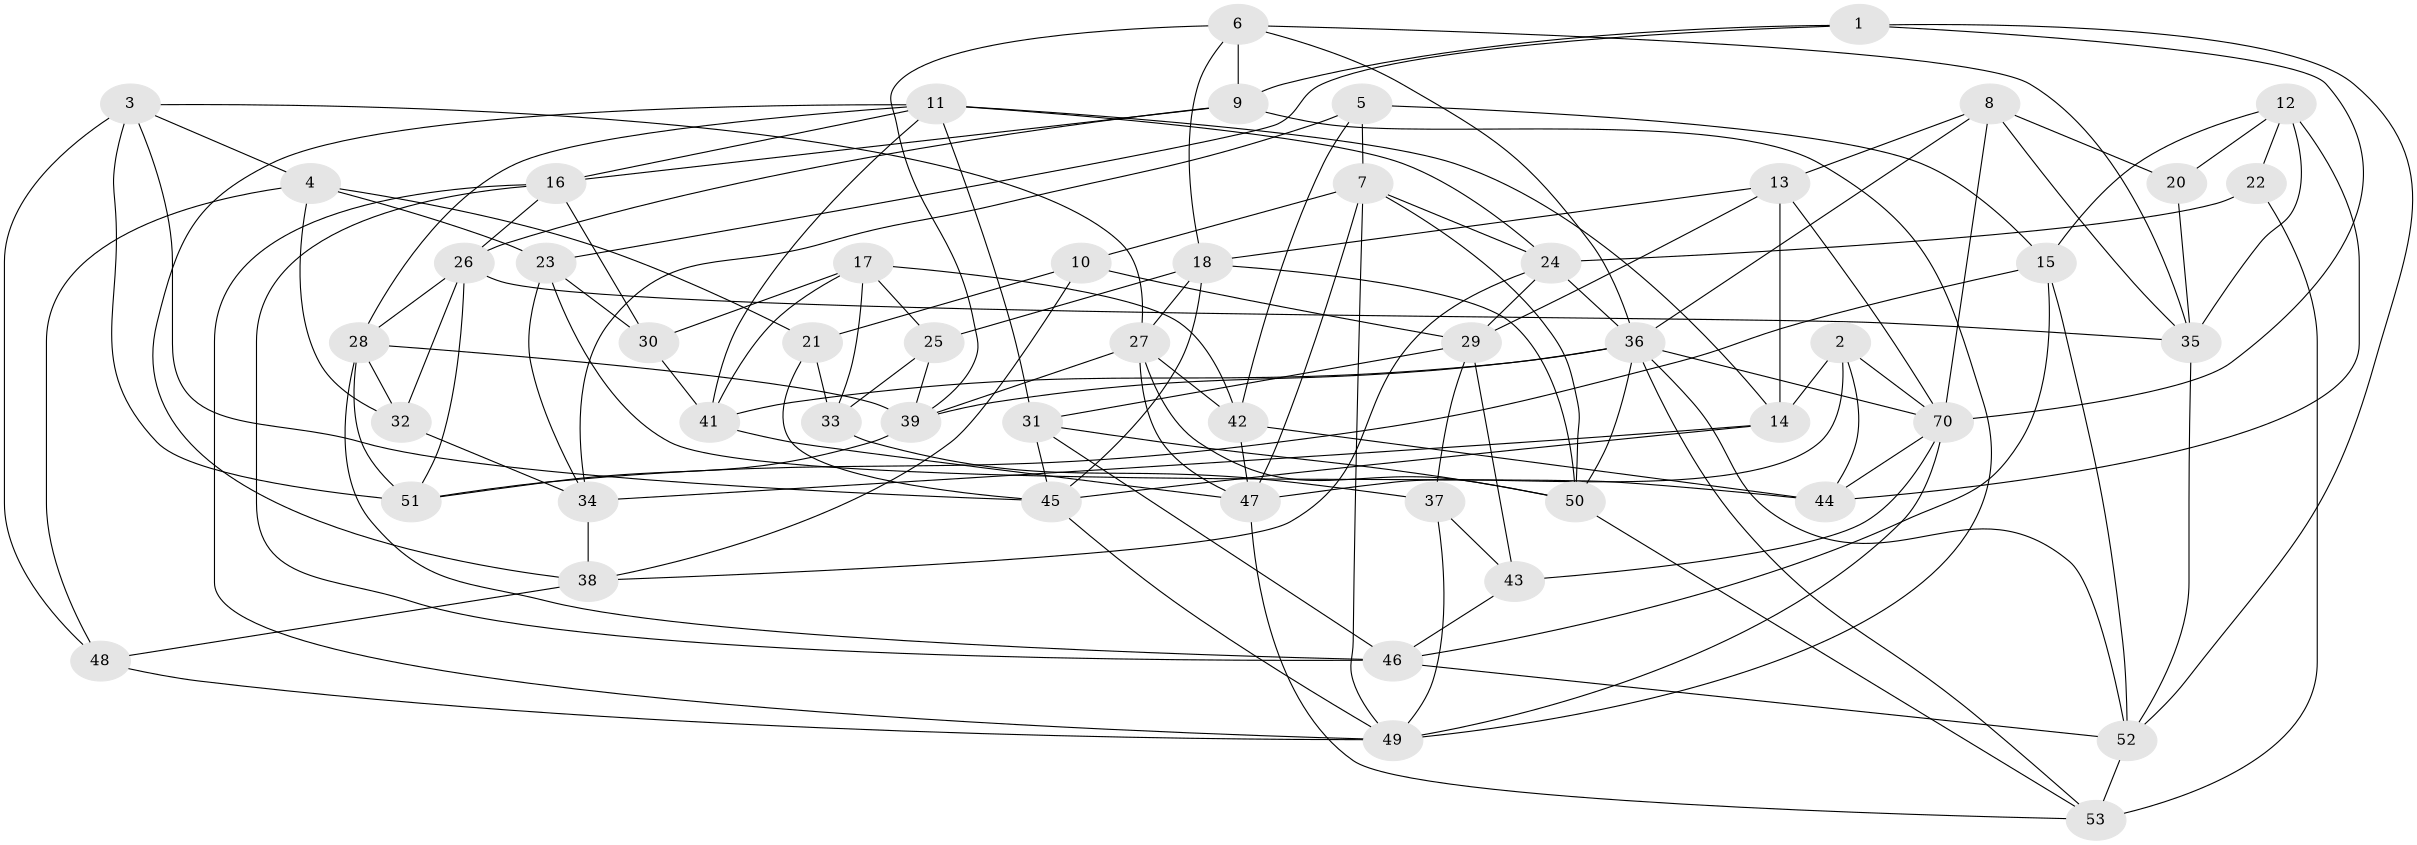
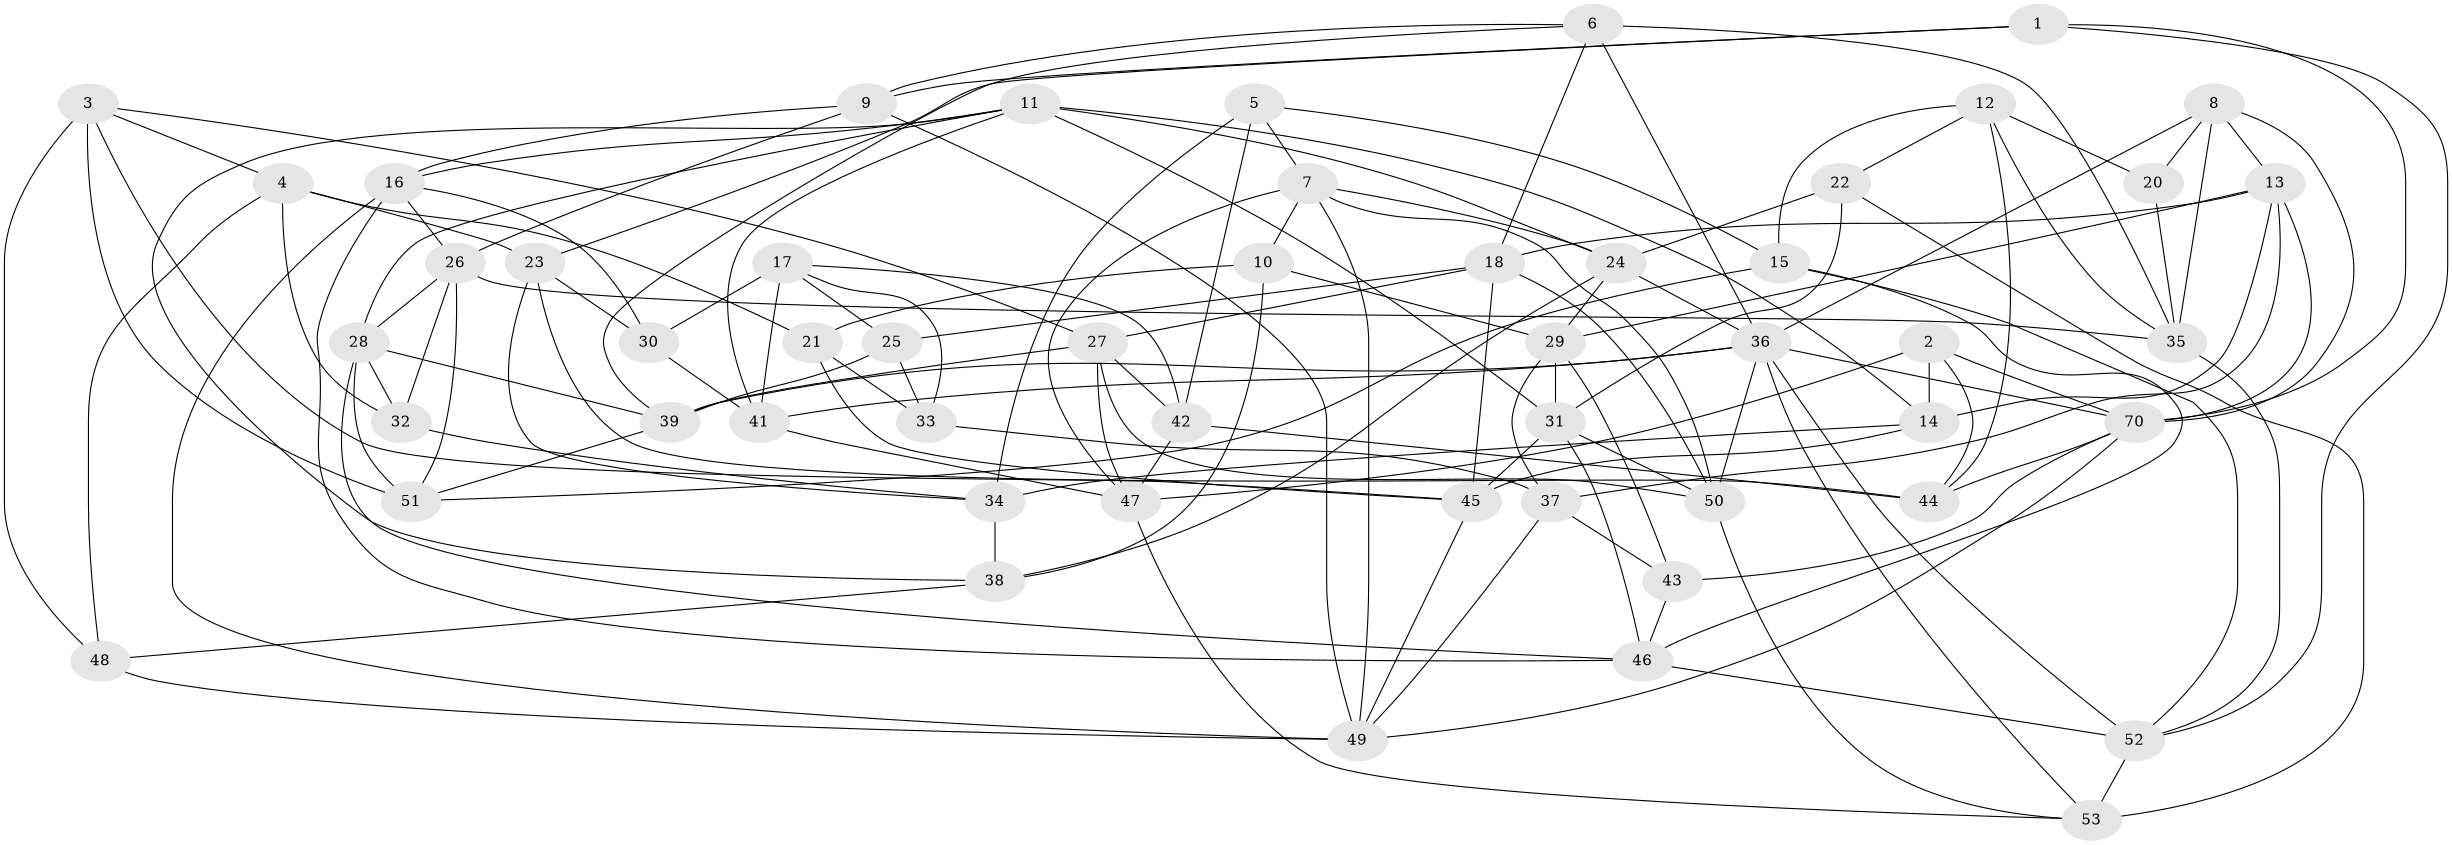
edge "22" -- "31": added
edge "13" -- "37": added
